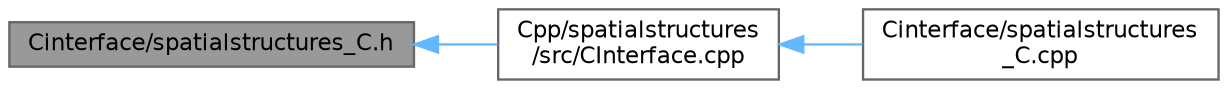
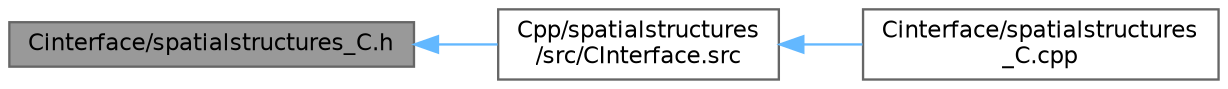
node "Cpp/spatialstructures /src/CInterface.cpp": label "Cpp/spatialstructures /src/CInterface.cpp" -> "Cpp/spatialstructures /src/CInterface.src"
